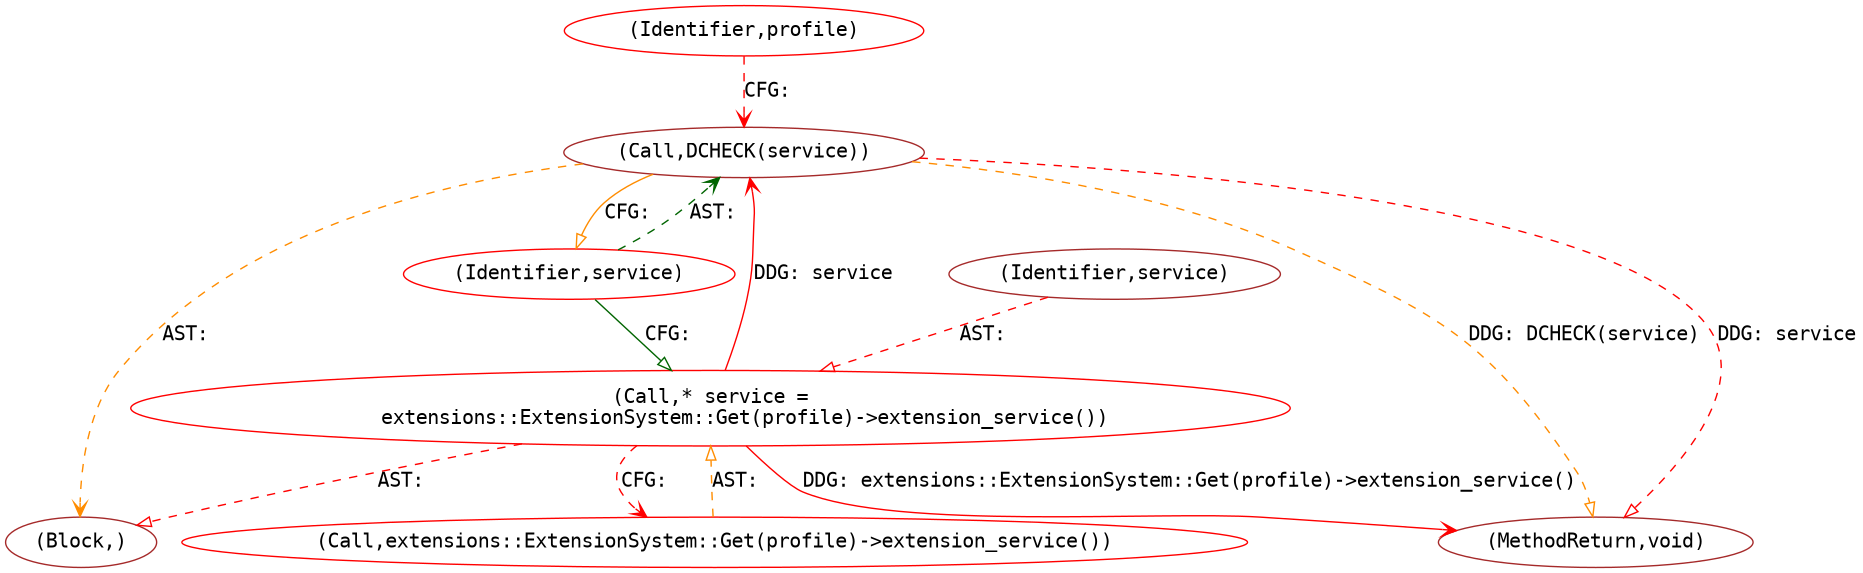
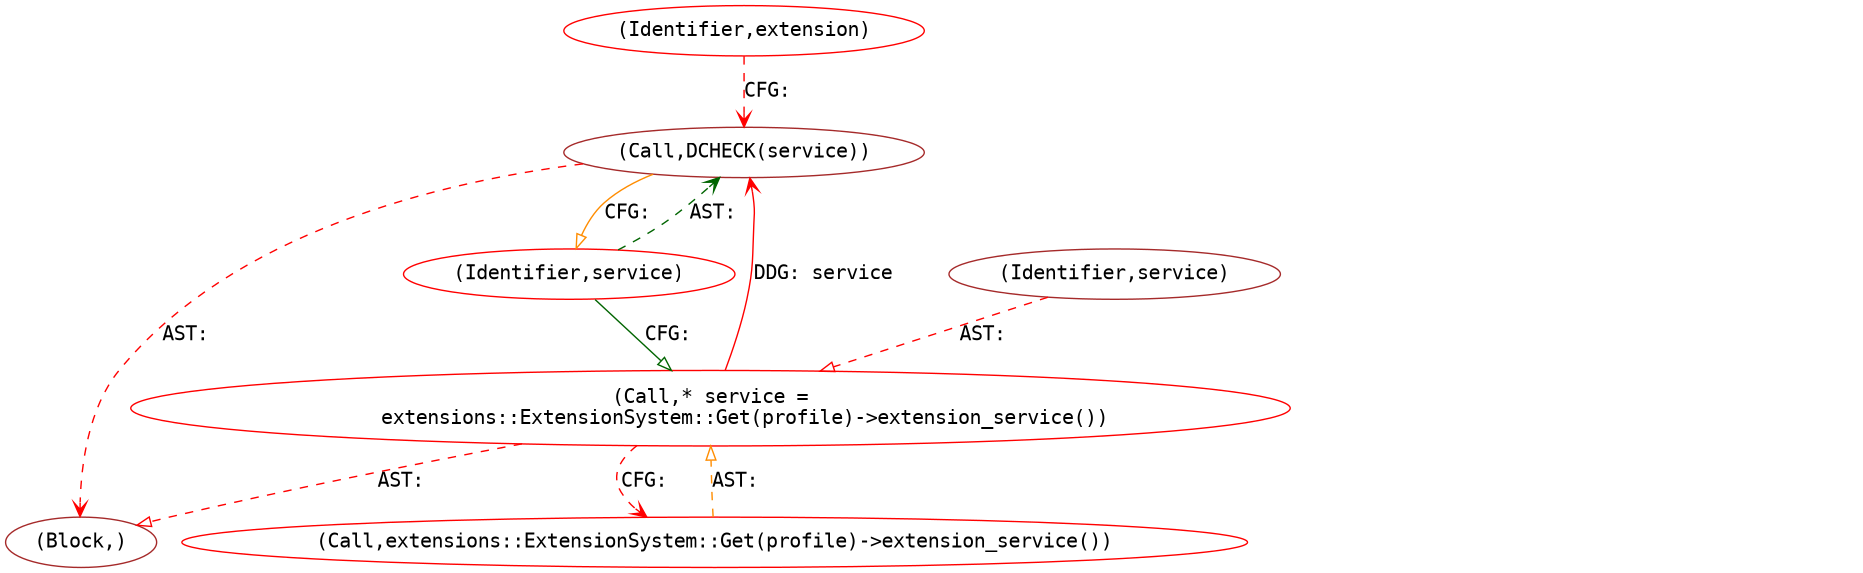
node "(Identifier,profile)": label "(Identifier,profile)" -> "(Identifier,extension)"
edge "(Call,DCHECK(service))" -> "(Block,)": color darkorange -> red
node "(MethodReturn,void)": removed
